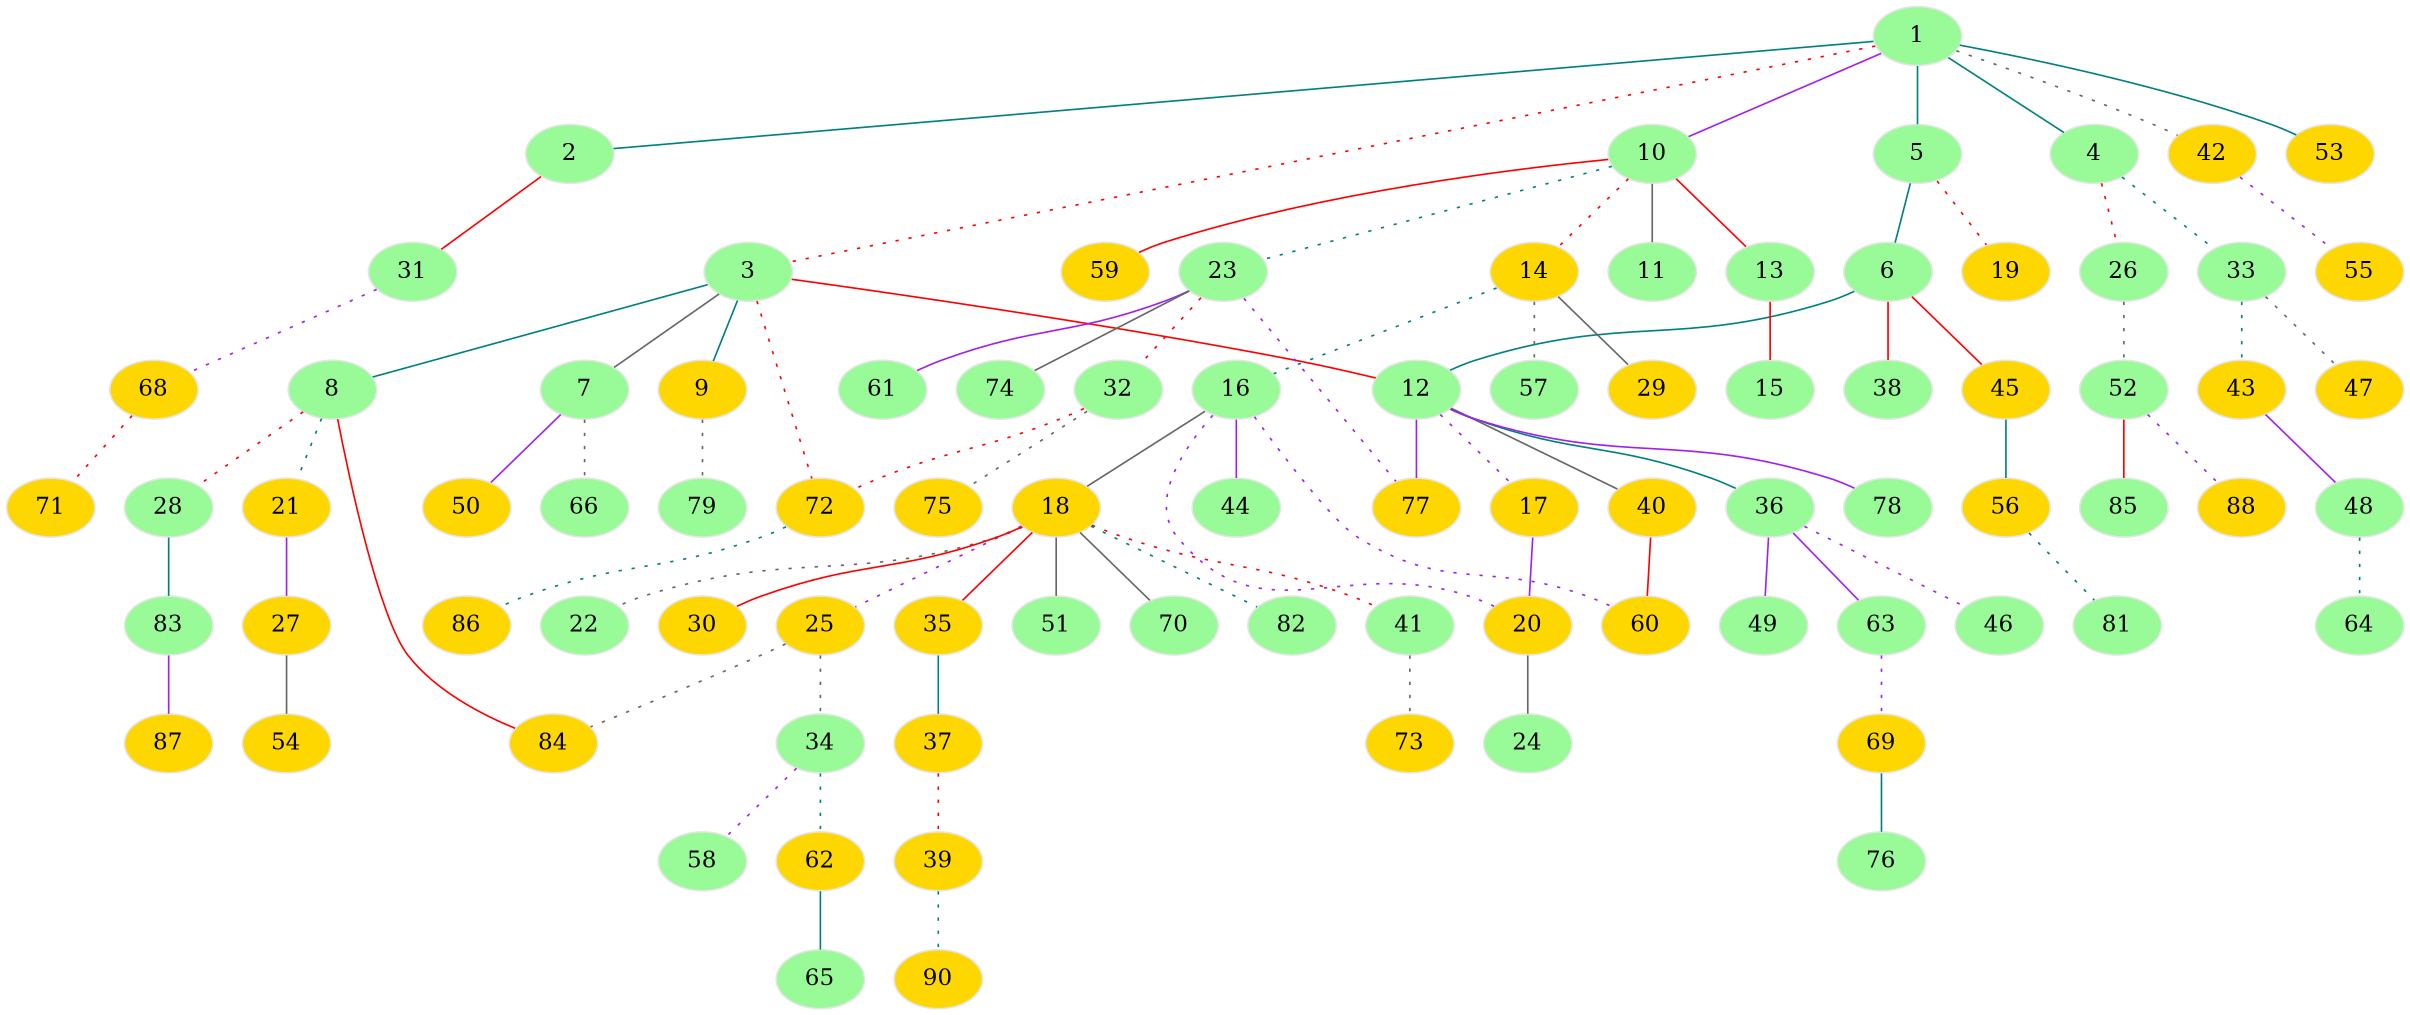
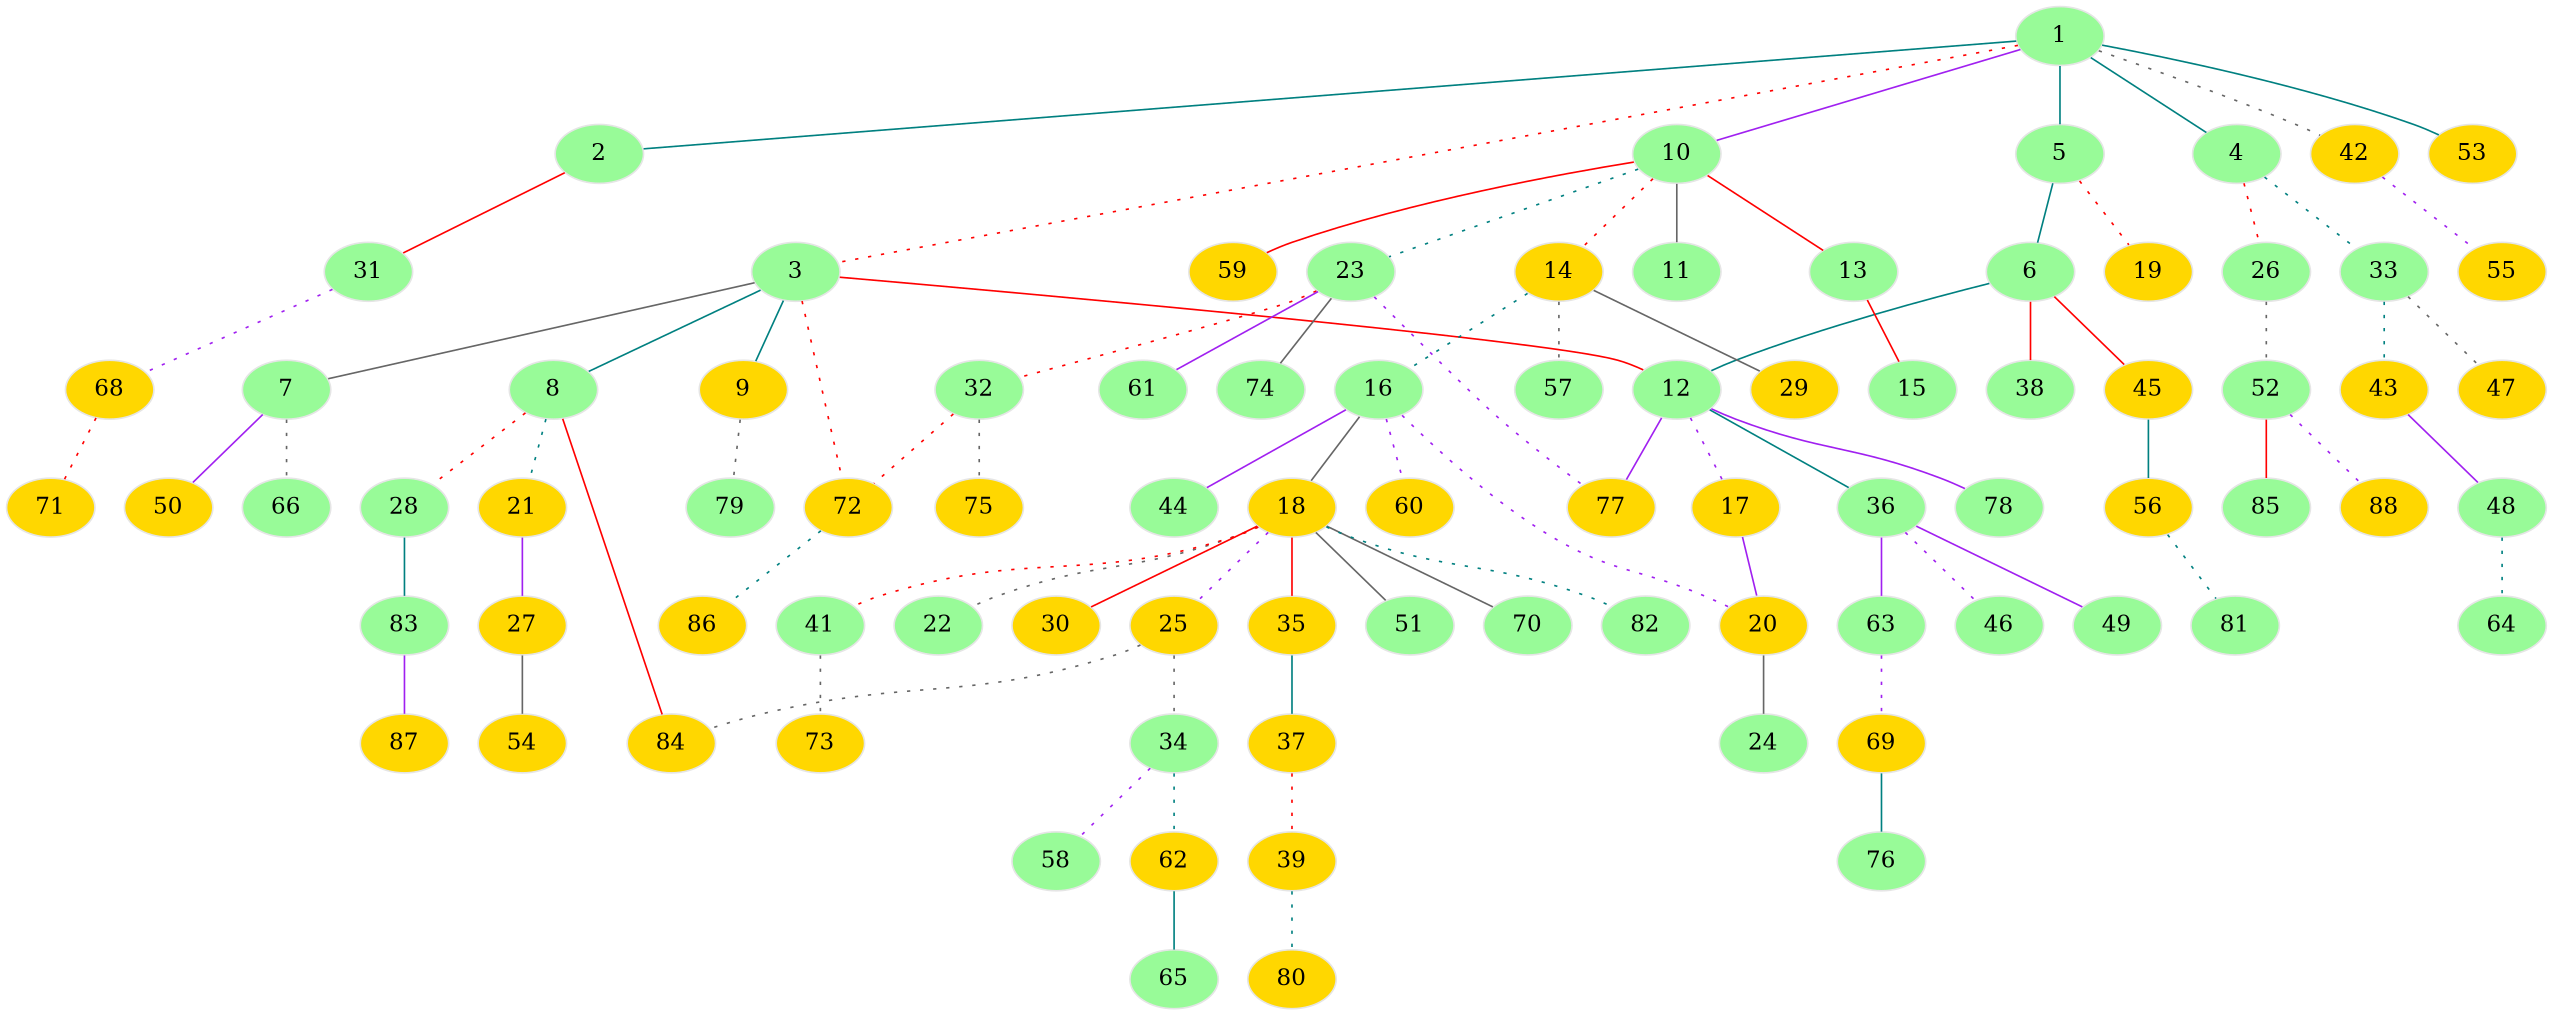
node "40": removed
node "90": label "90" -> "80"
